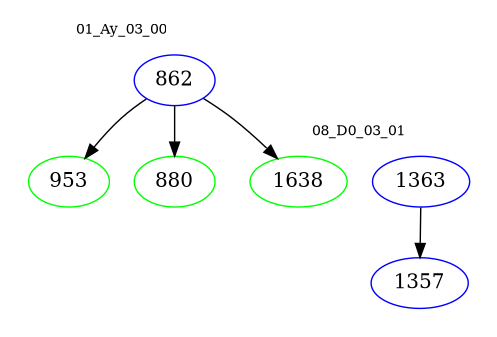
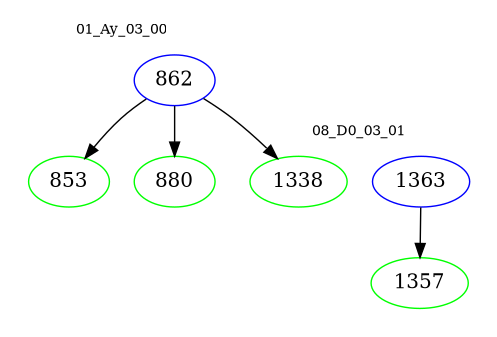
node "953": label "953" -> "853"
node "1638": label "1638" -> "1338"
node "1357": color blue -> green
